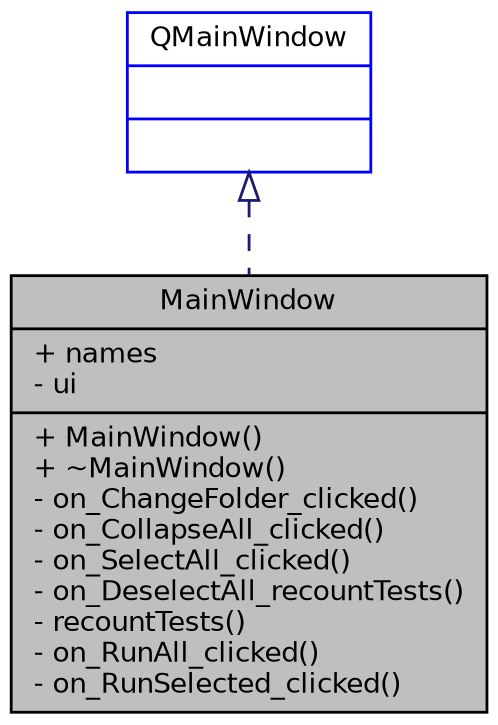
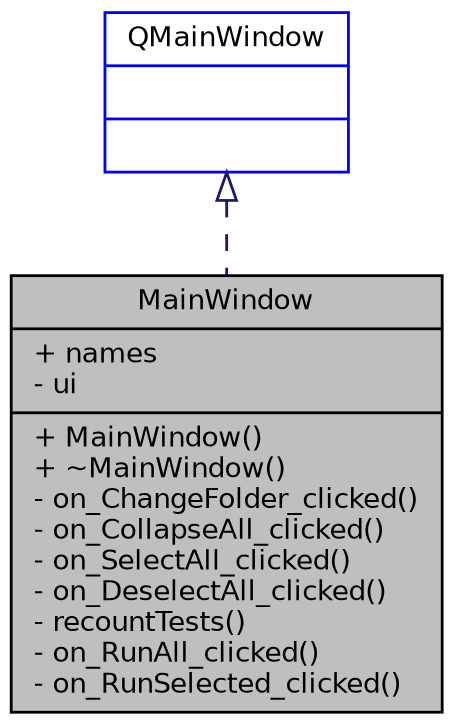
node "MainWindow": text "- on_DeselectAll_recountTests()" -> "- on_DeselectAll_clicked()"
